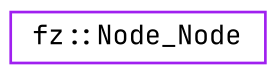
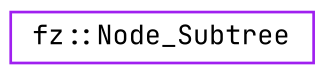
node "fz::Node_Node": label "fz::Node_Node" -> "fz::Node_Subtree"
